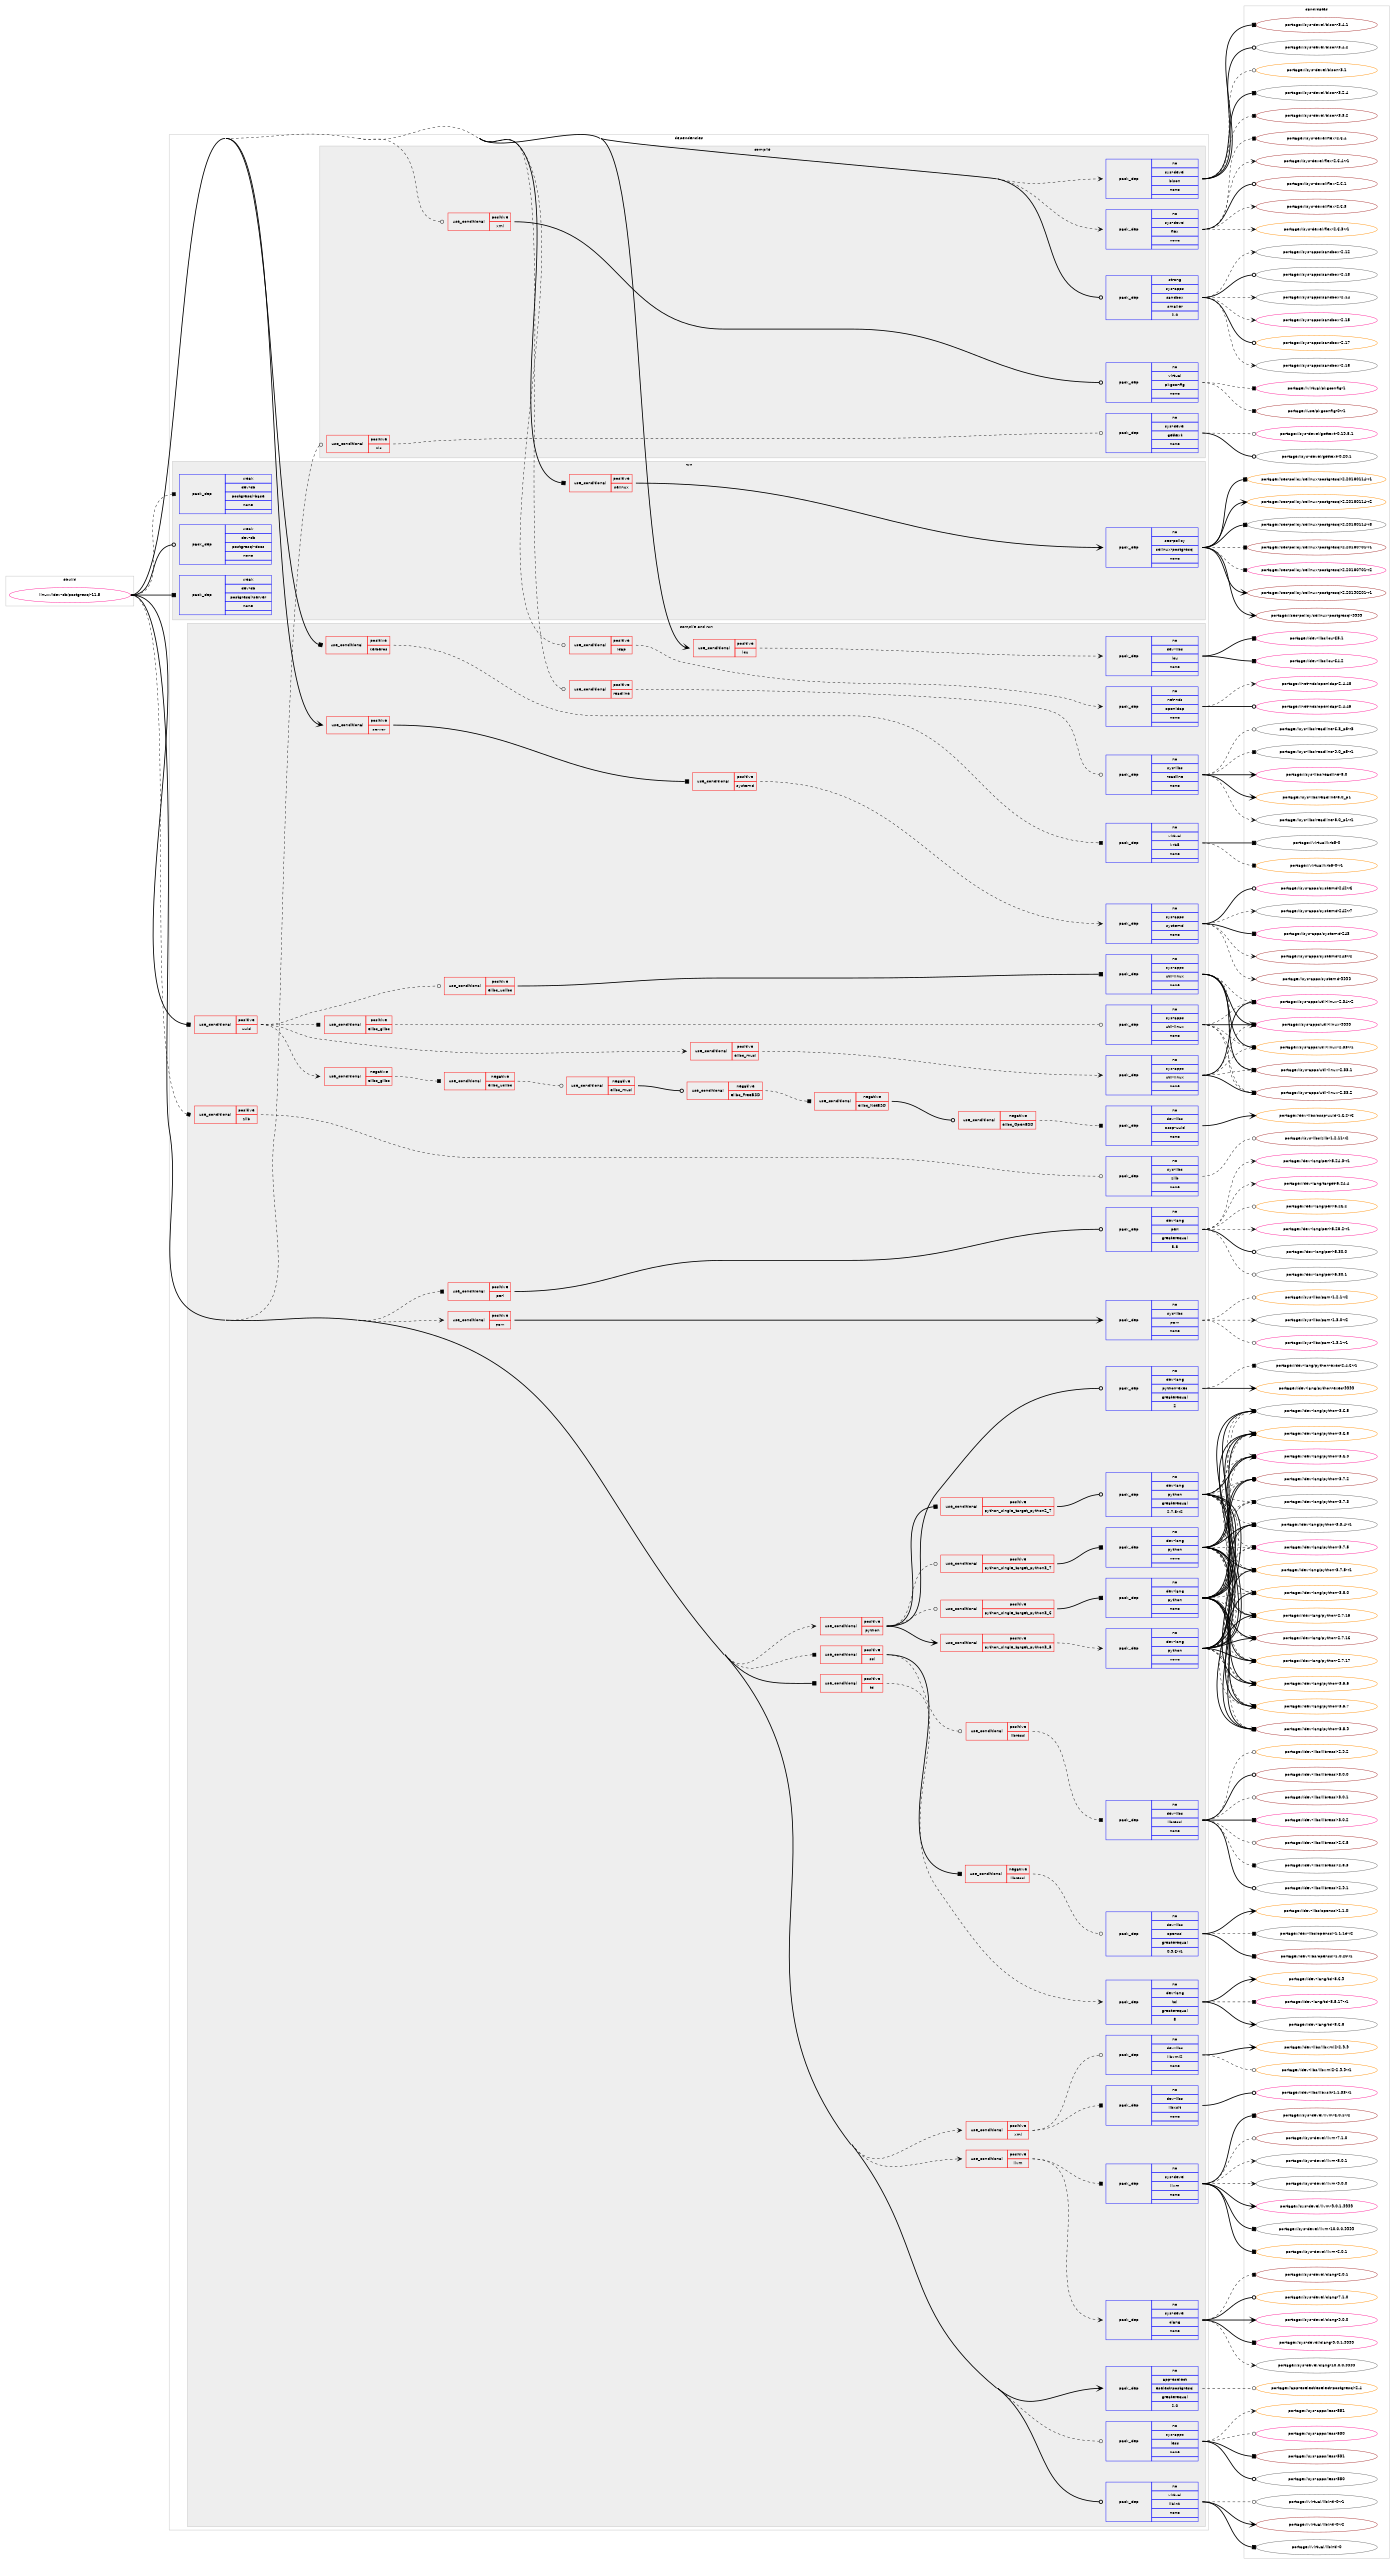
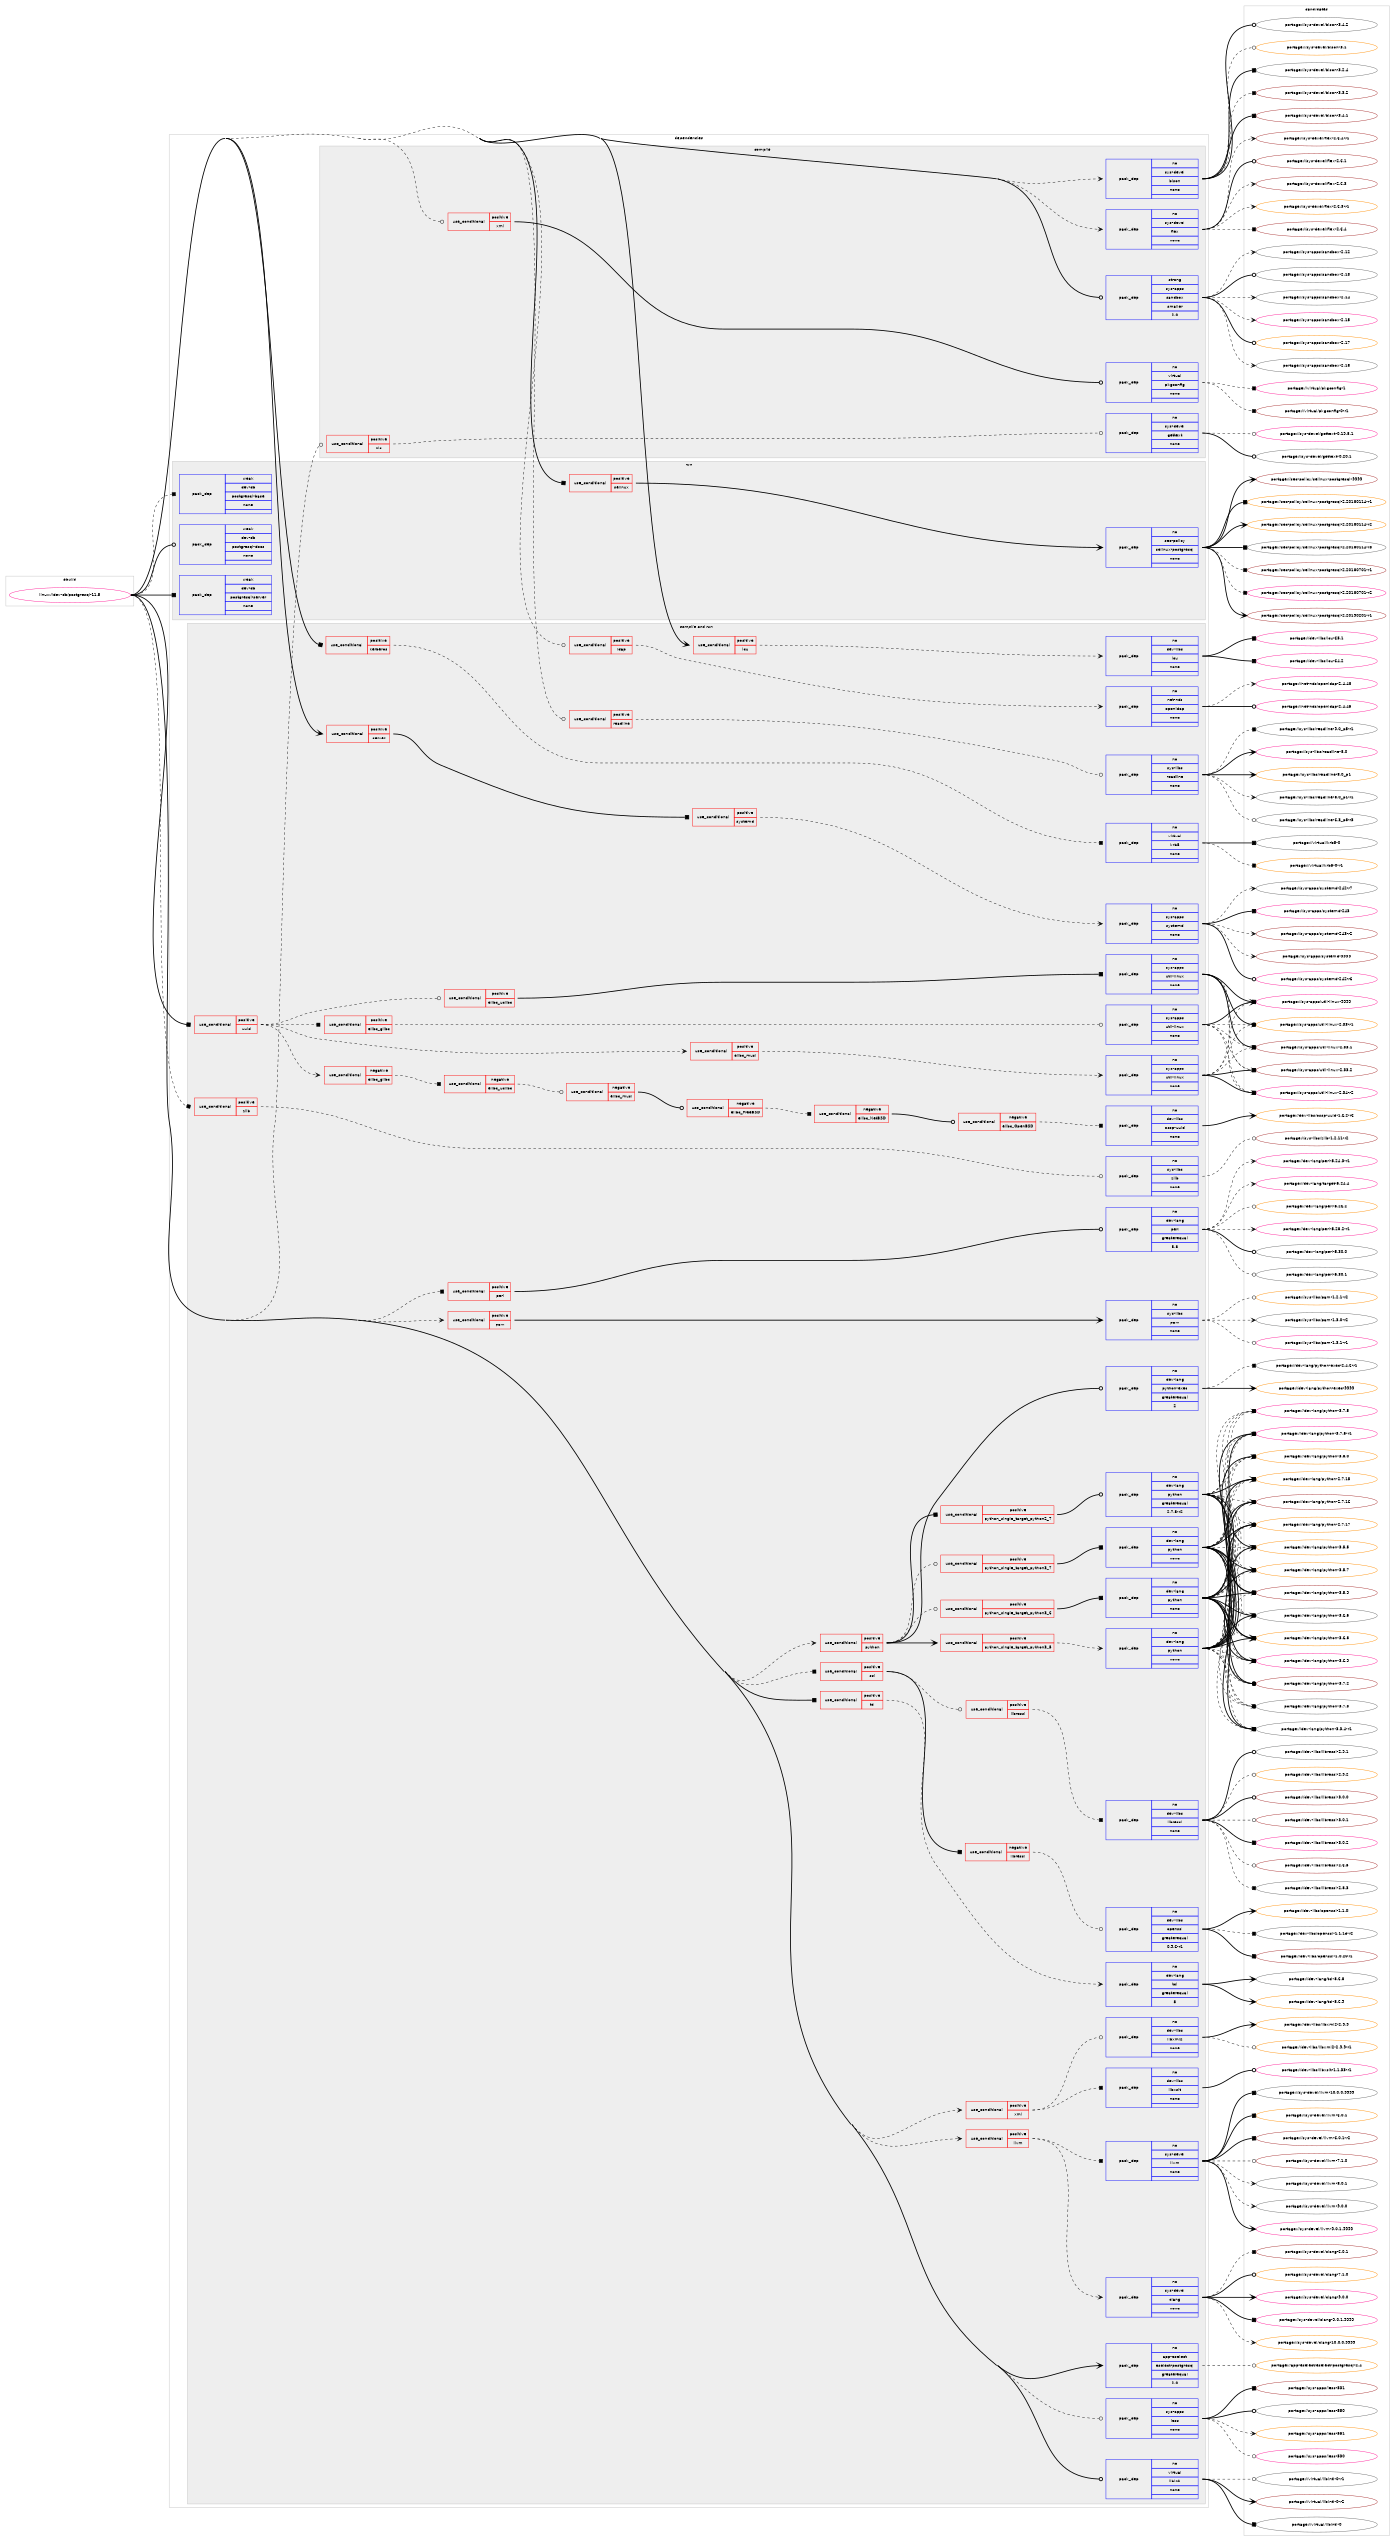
node "portage://use/pkgconfig-0-r1": label "portage://use/pkgconfig-0-r1" -> "portage://virtual/pkgconfig-0-r1"
node "portage://dev-lang/python-3.7.5-r1": color darkorange -> deeppink
node "portage://dev-lang/tcl-8.5.17-r1": removed
node "portage://sys-devel/clang-10.0.0.9999": color gray40 -> darkorange
